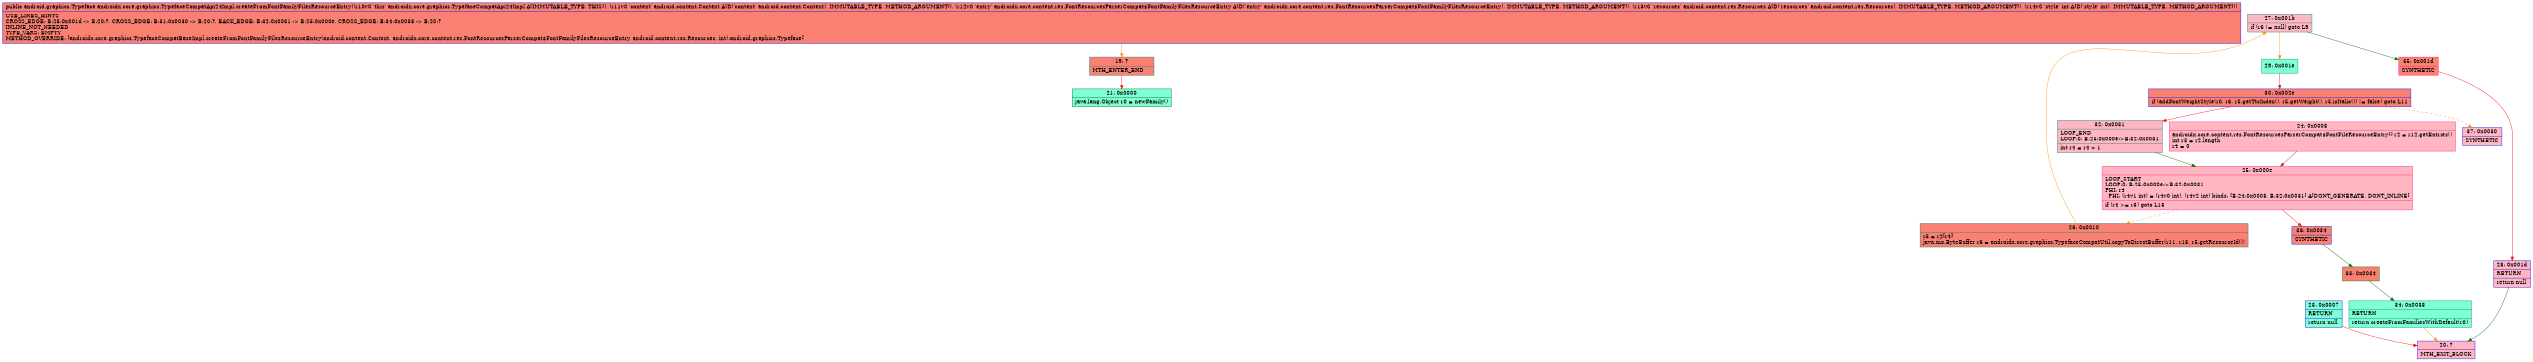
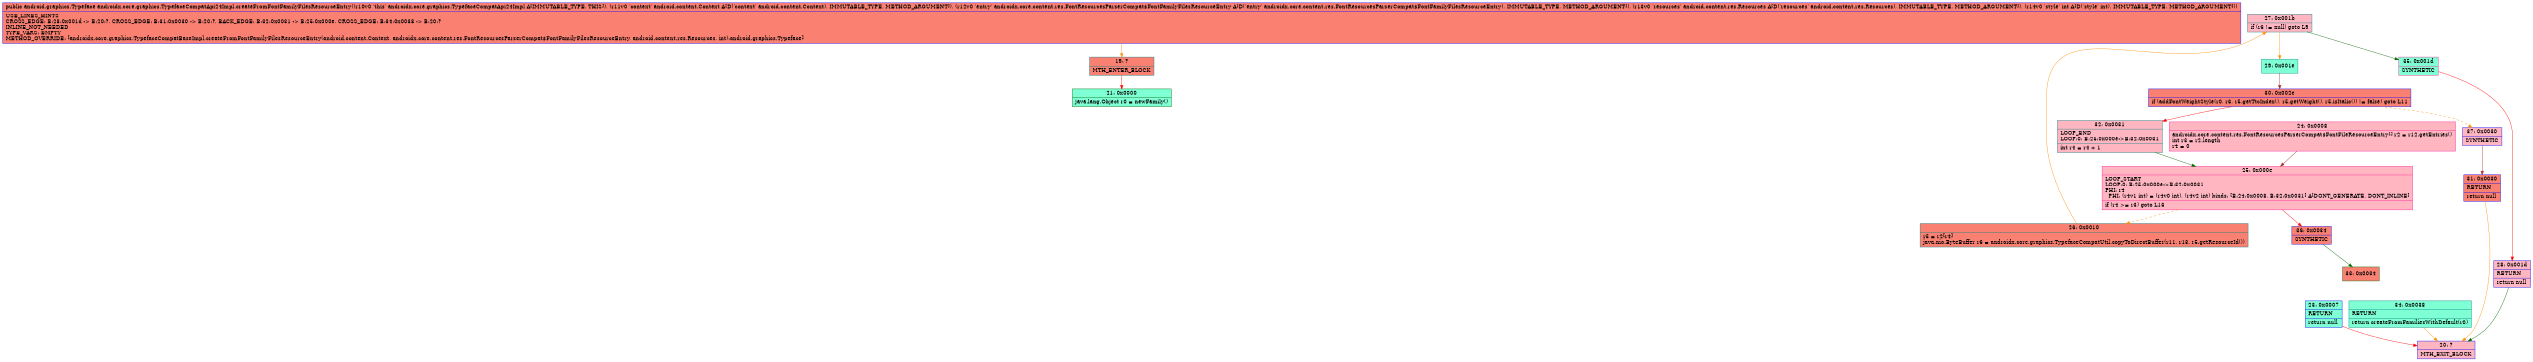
node "35: 0x001d": fillcolor salmon -> aquamarine
node "19: ?": text "MTH_ENTER_END" -> "MTH_ENTER_BLOCK"
node "31: 0x0030": added
edge "33: 0x0034" -> "34: 0x0038": removed
